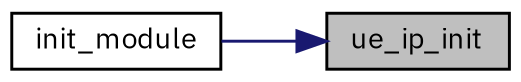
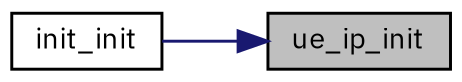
node "init_module": label "init_module" -> "init_init"
